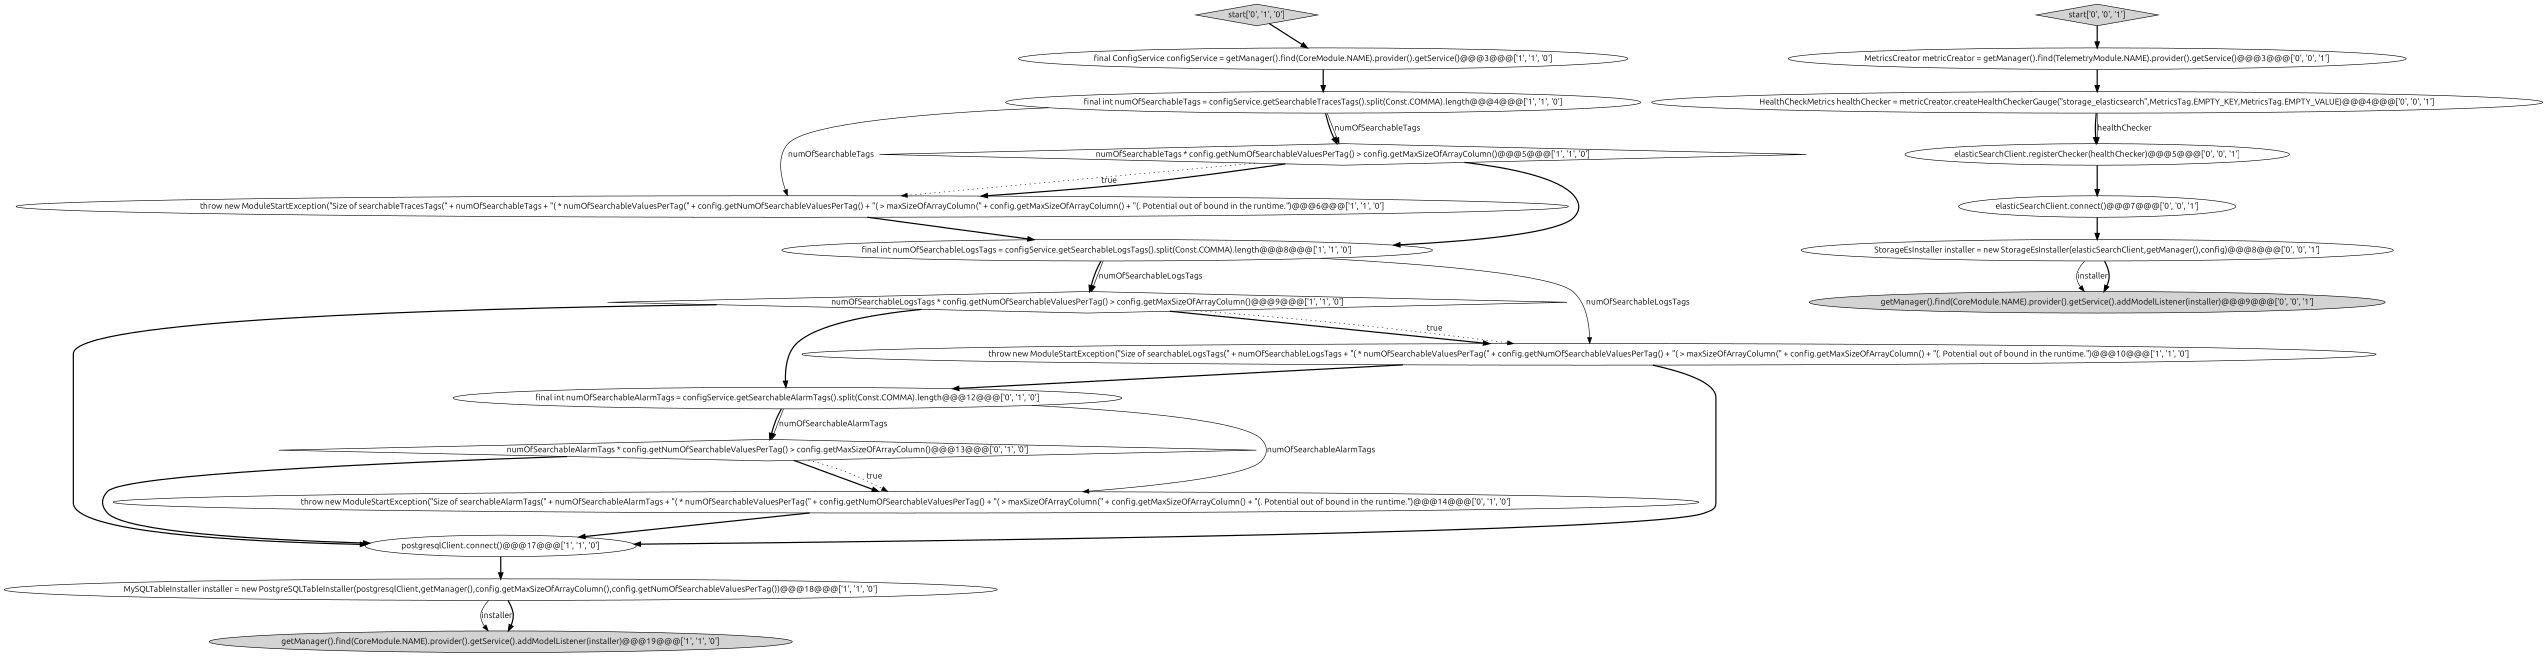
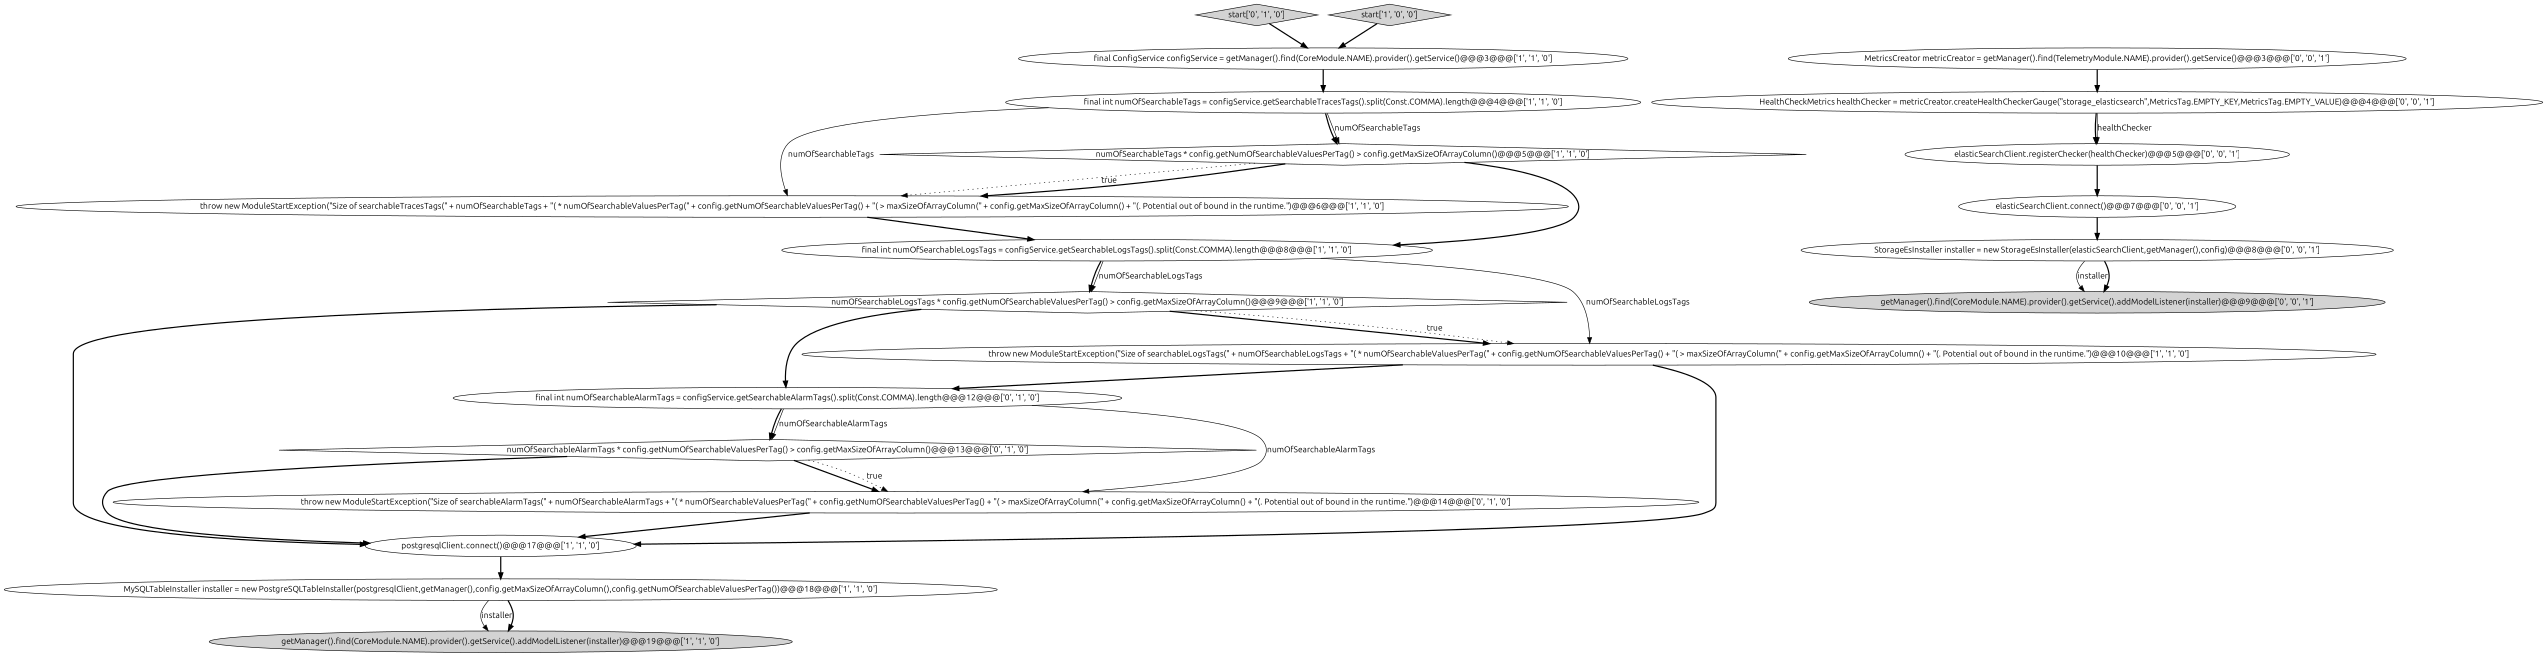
node "start['1', '0', '0']": added
node "start['0', '0', '1']": removed
